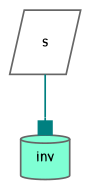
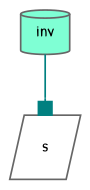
edge "s" -> "inv": reversed
